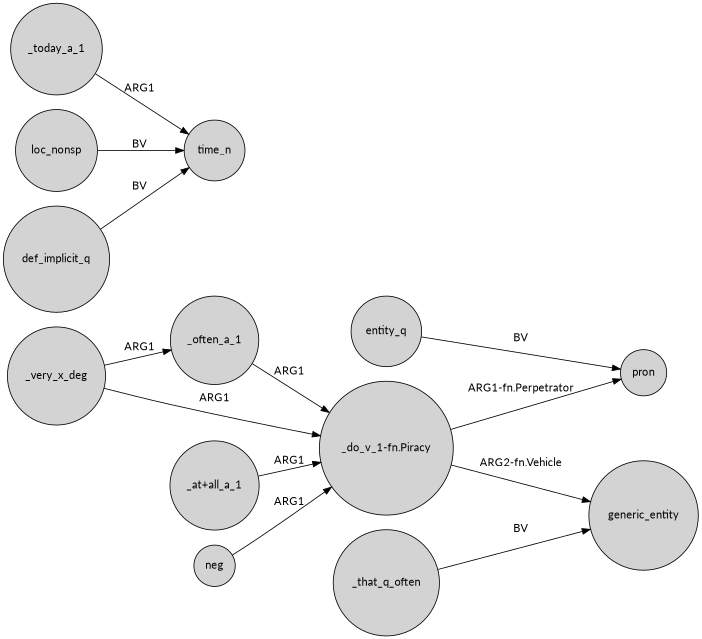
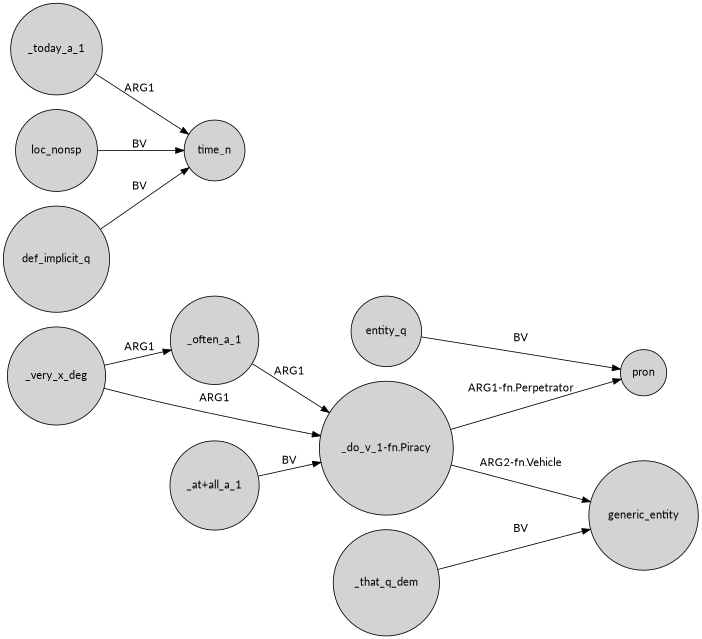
edge "_at+all_a_1" -> "_do_v_1-fn.Piracy": label "ARG1" -> "BV"
node "neg": removed
node "_that_q_often": label "_that_q_often" -> "_that_q_dem"
